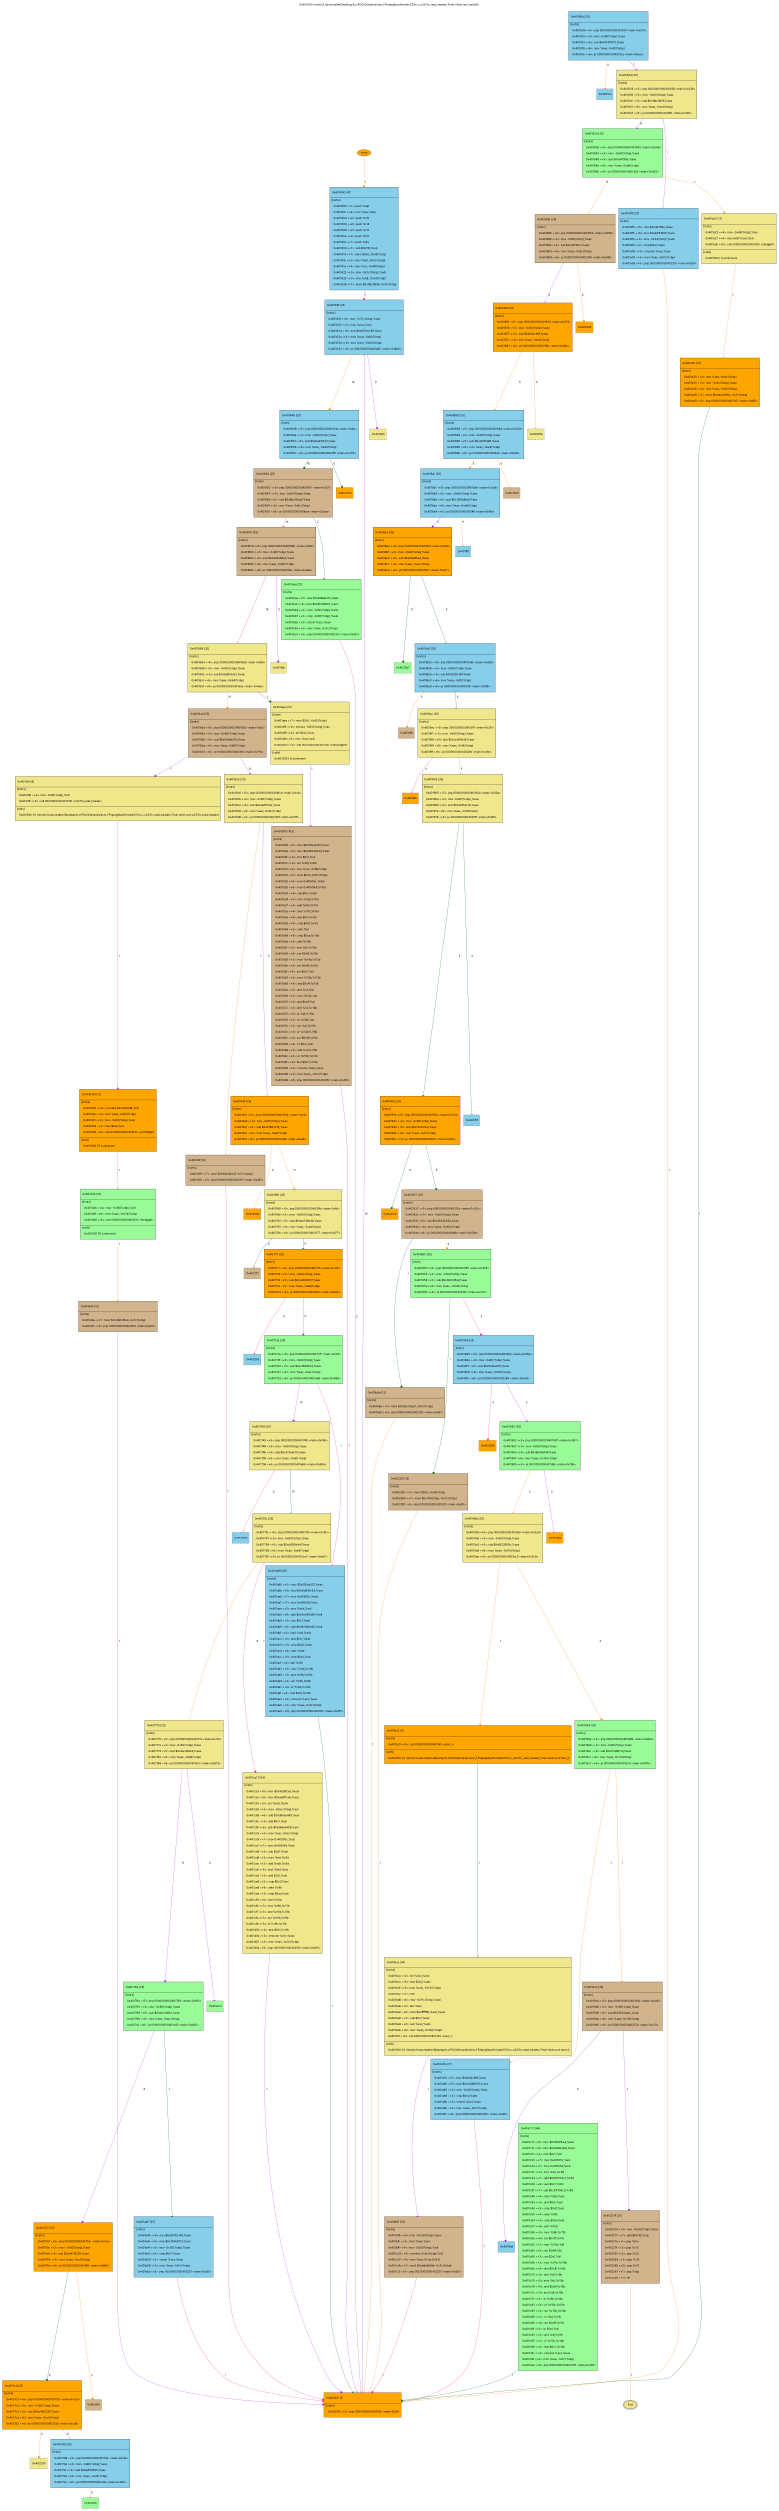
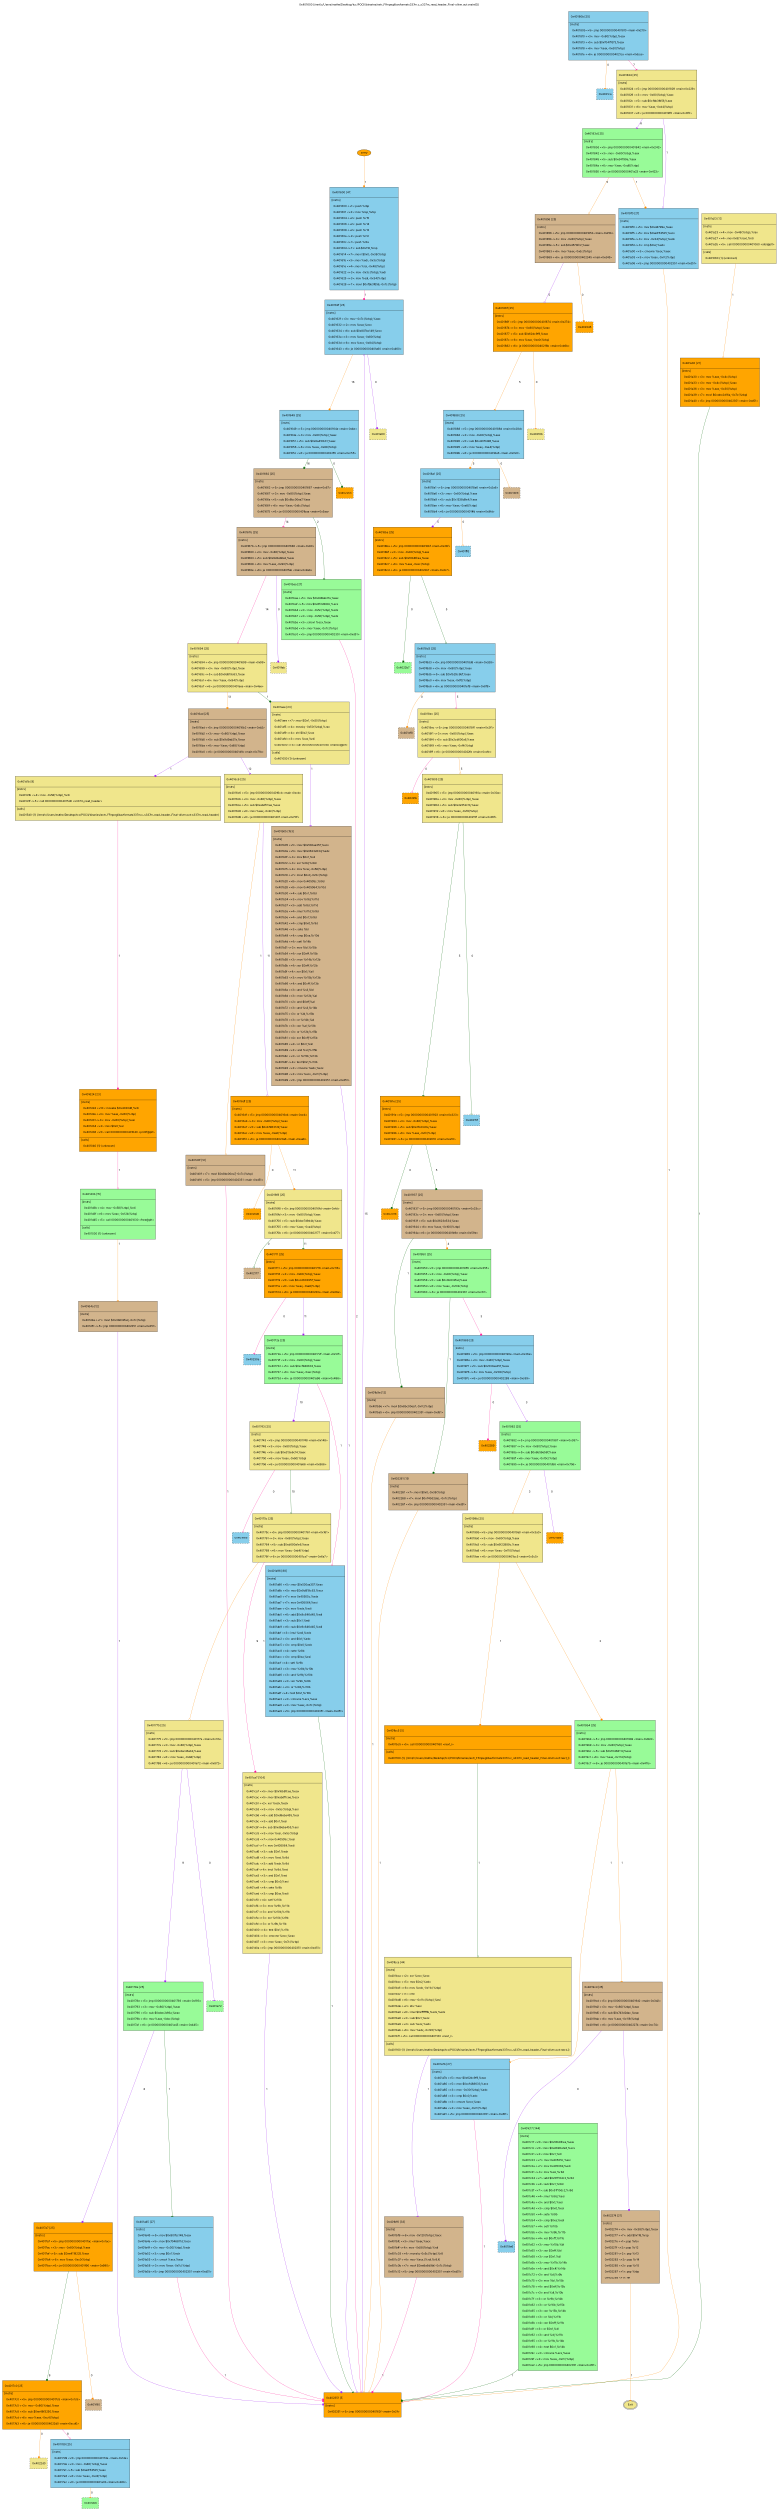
edge "0x40183d [25]" -> "0x401a23 [13]": now "0x40183d [25]" -> "0x4019f0 [27]"
edge "0x4018d3 [25]" -> "0x4018ec [25]": color darkgreen -> deeppink
